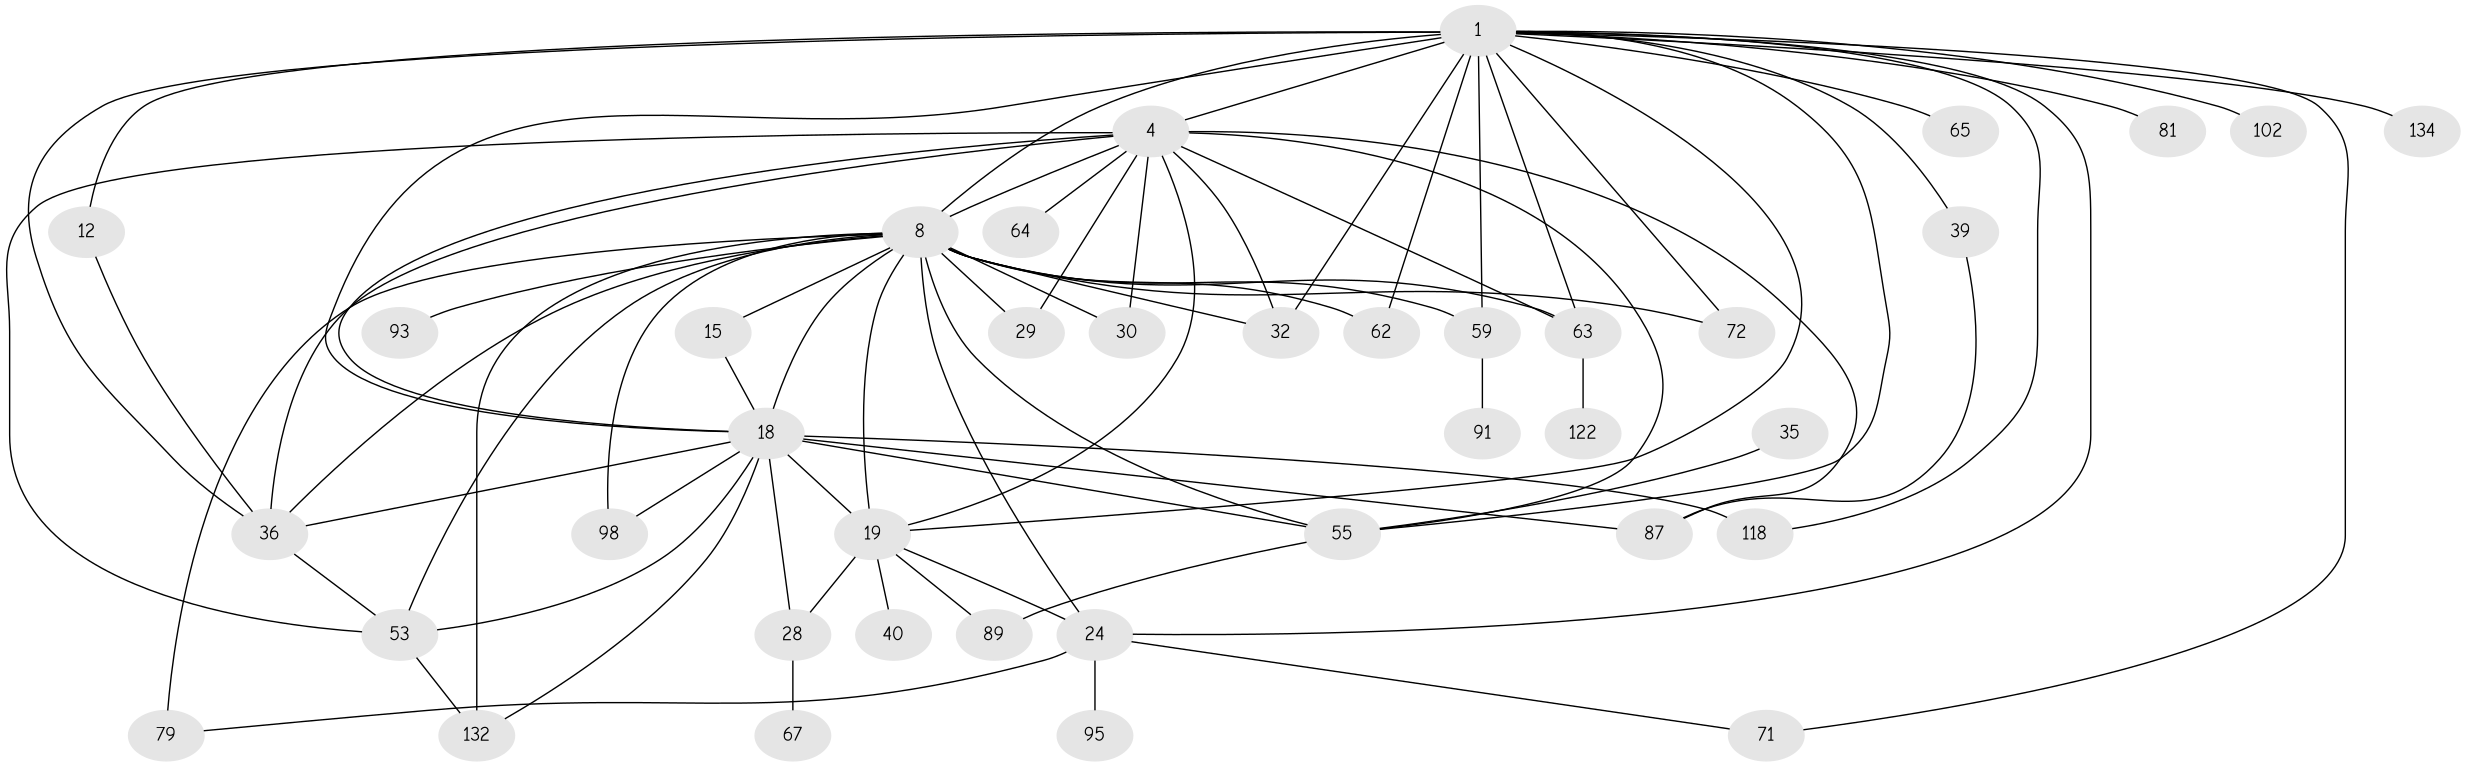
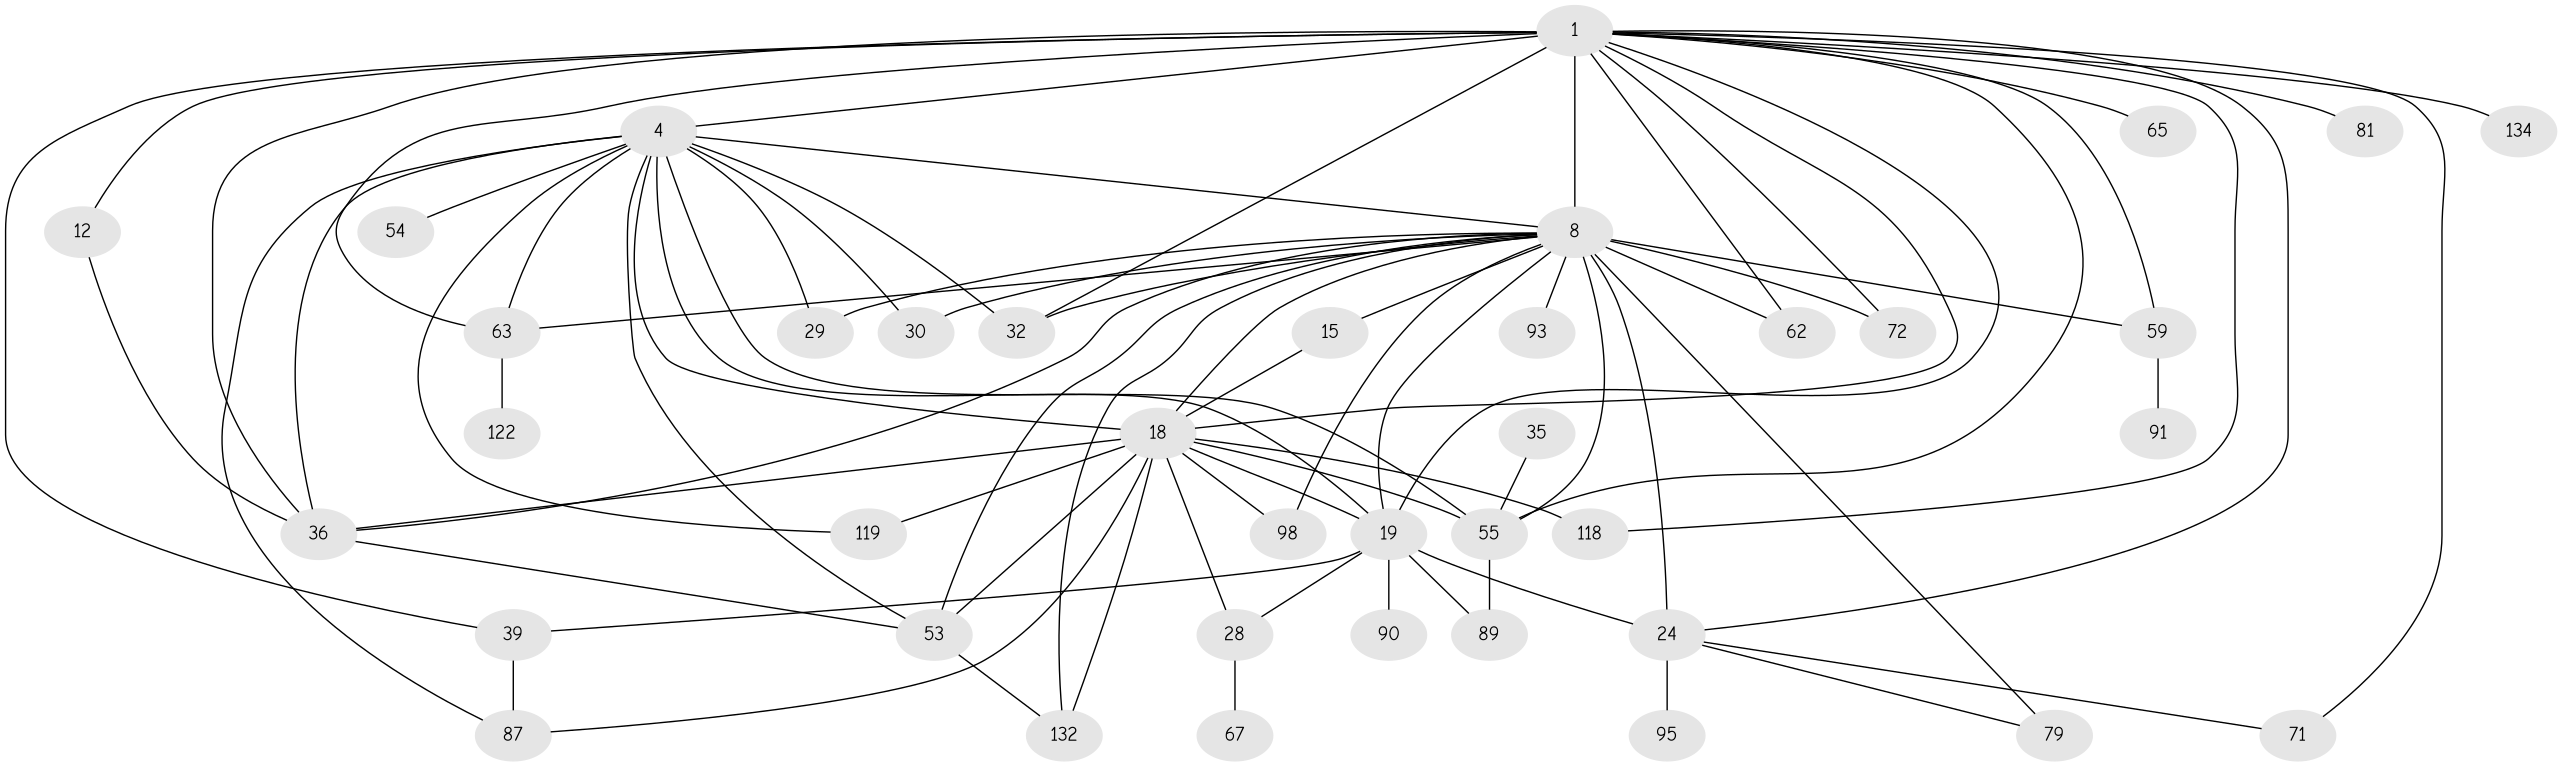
node "102": removed
node "64": label "64" -> "54"
node "119": added
edge "19" -- "39": added
node "40": label "40" -> "90"
